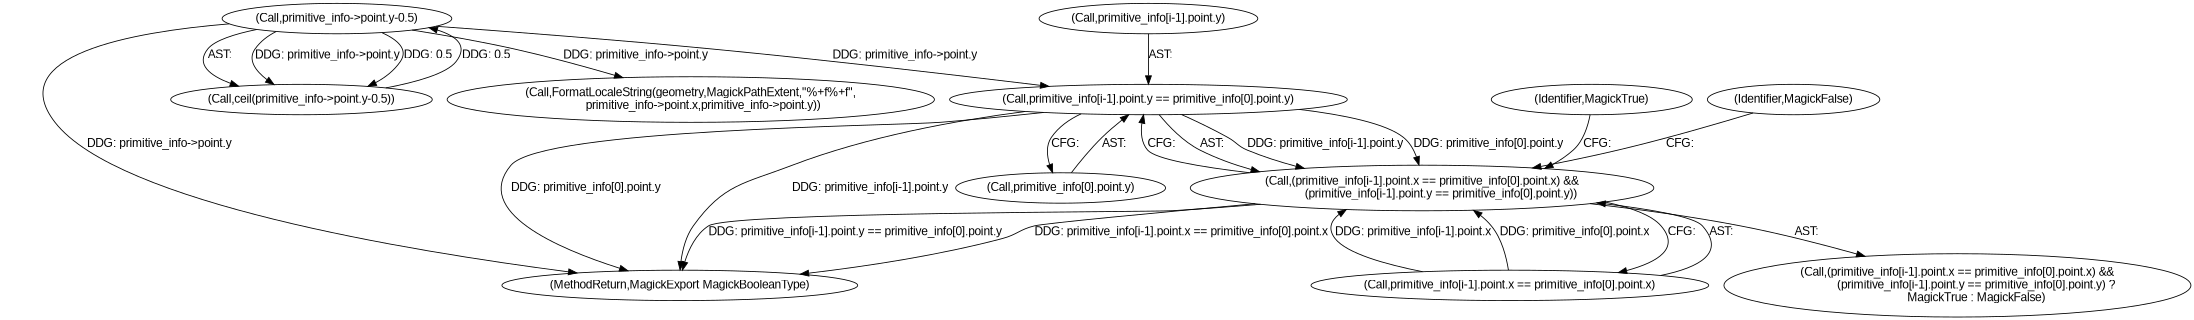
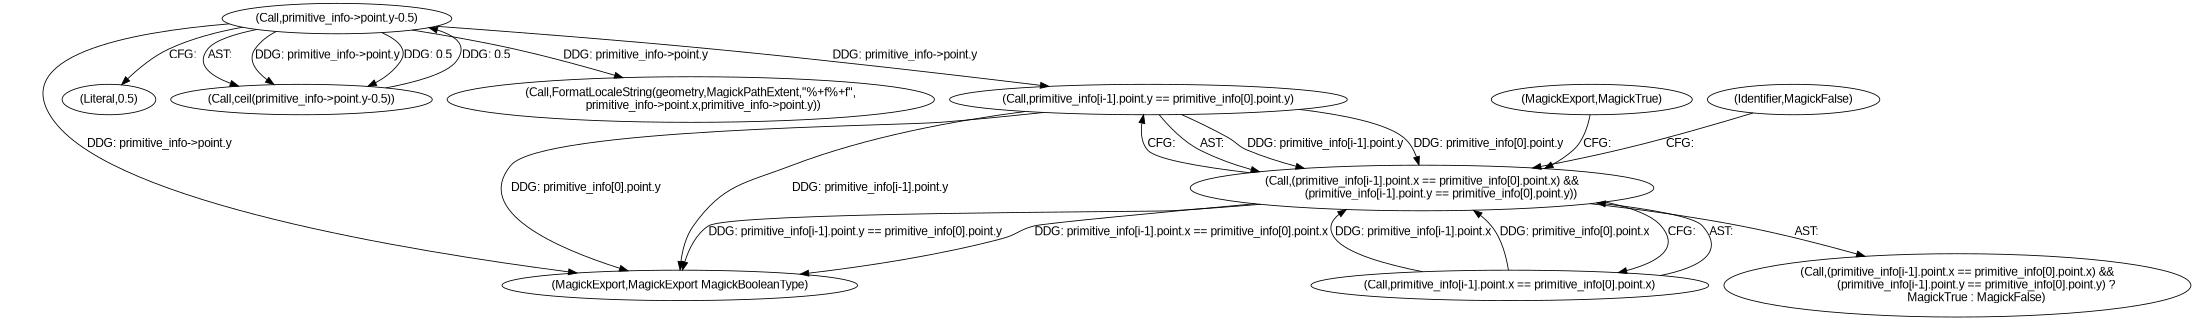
node "(Call,primitive_info[i-1].point.y)": removed
node "(Literal,0.5)": added
node "(Identifier,MagickTrue)": label "(Identifier,MagickTrue)" -> "(MagickExport,MagickTrue)"
node "(Call,primitive_info[0].point.y)": removed
node "(MethodReturn,MagickExport MagickBooleanType)": label "(MethodReturn,MagickExport MagickBooleanType)" -> "(MagickExport,MagickExport MagickBooleanType)"
